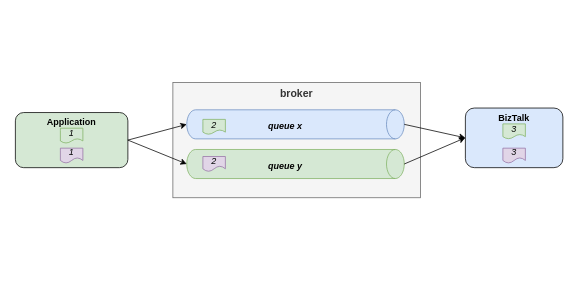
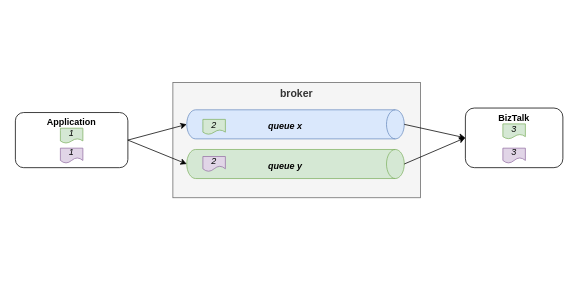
node "BizTalk": fillcolor #dae8fc -> #ffffff
node "Application": fillcolor #d5e8d4 -> #ffffff
